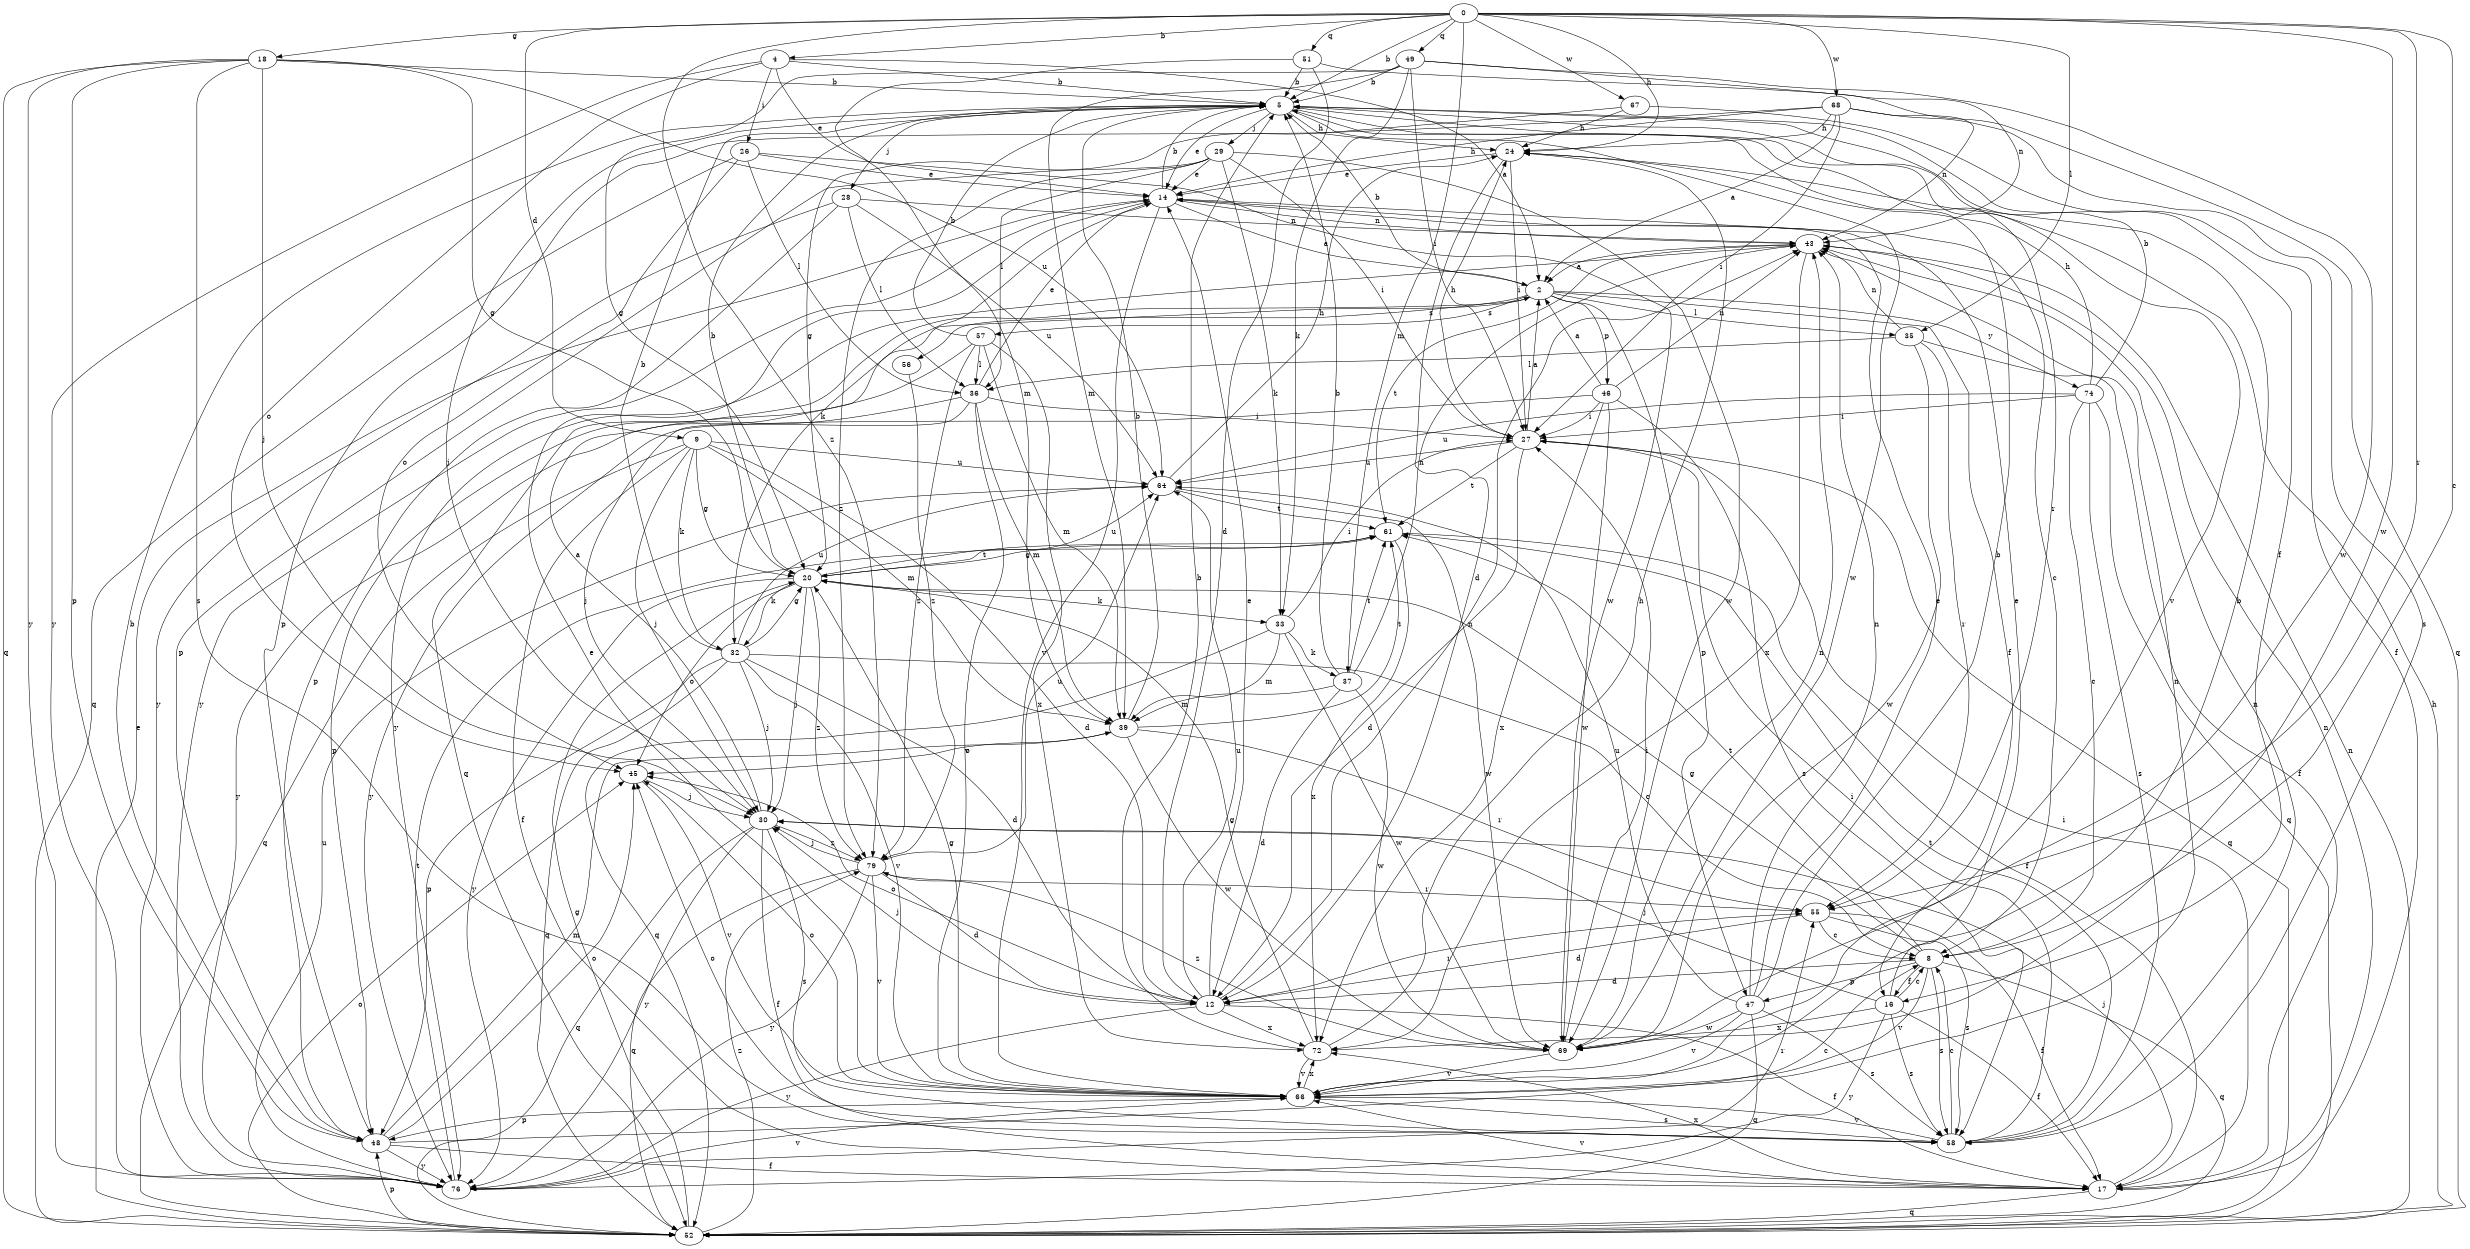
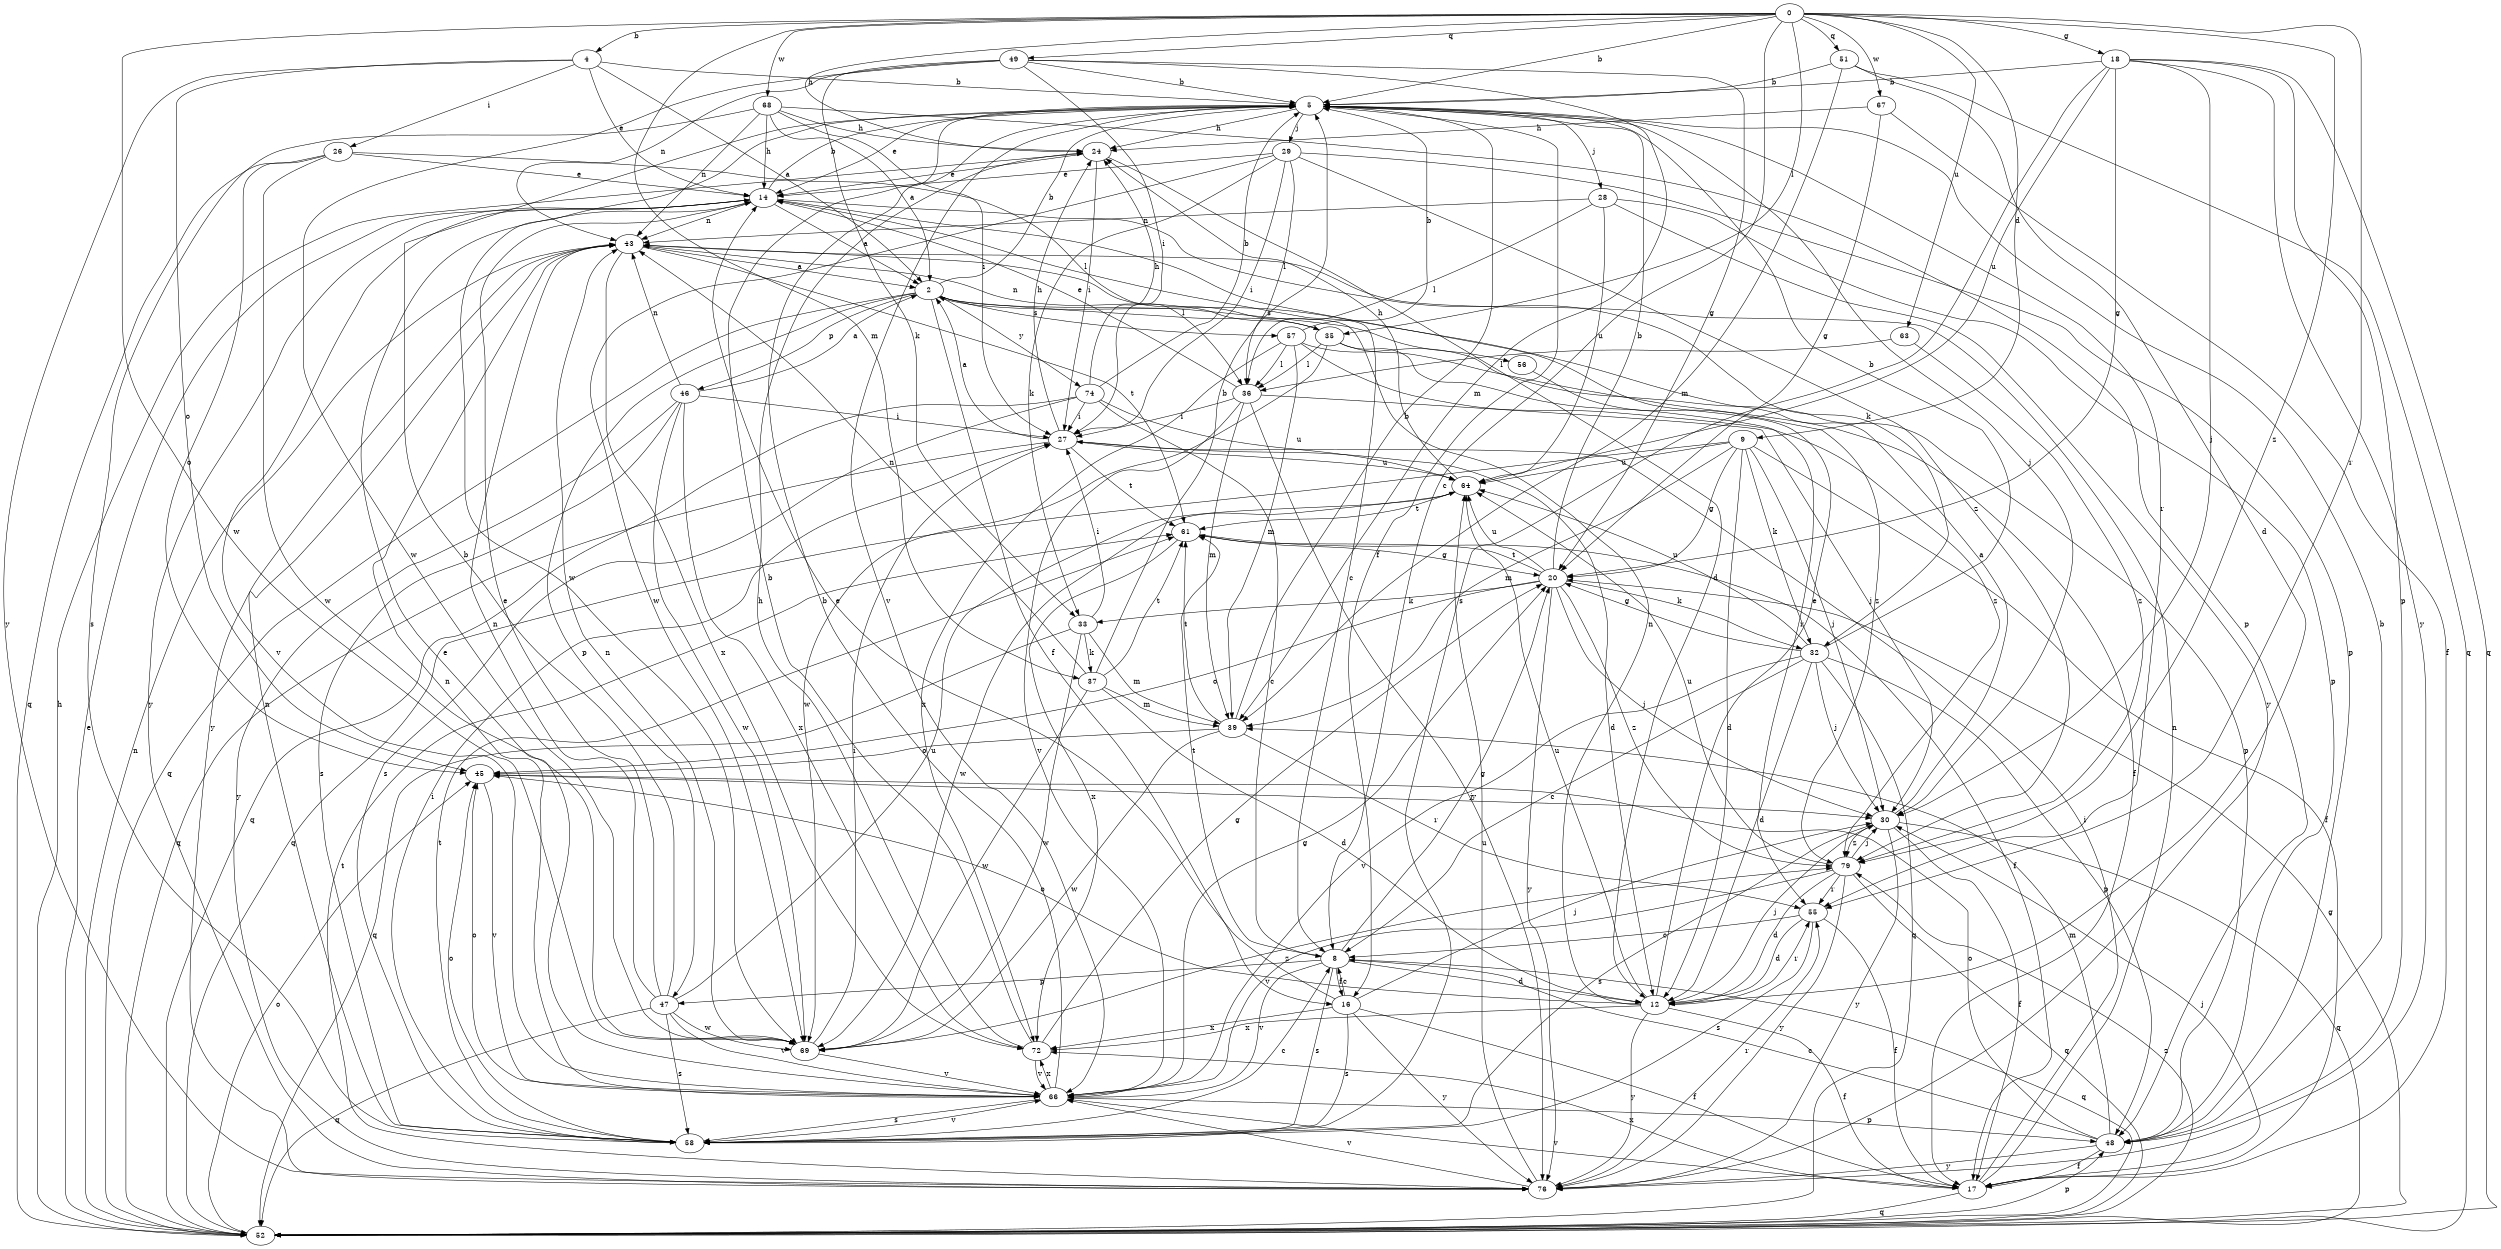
node "63": added
